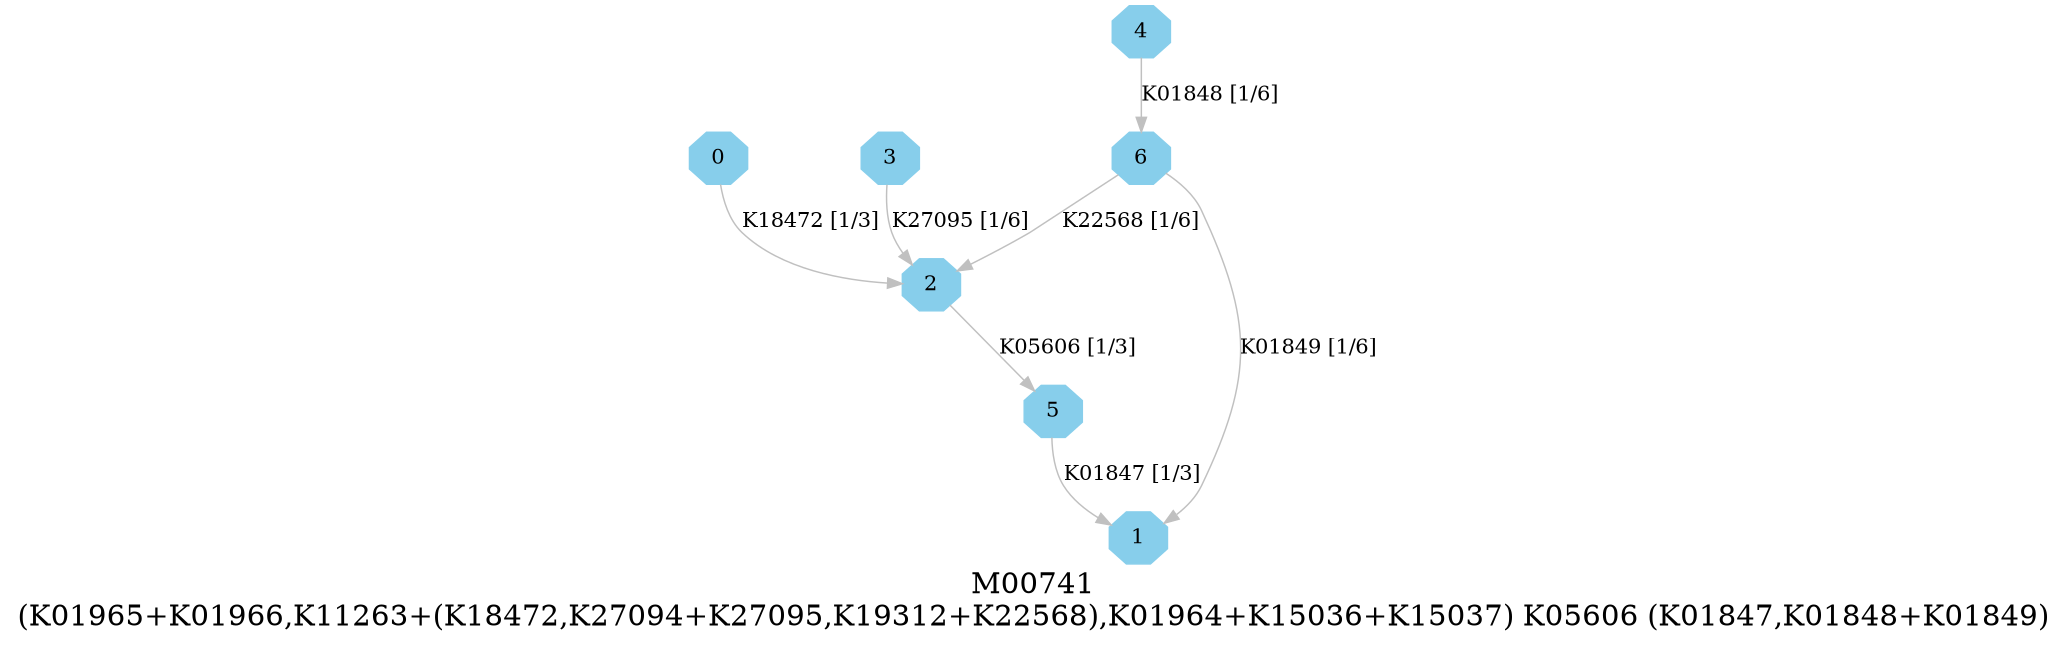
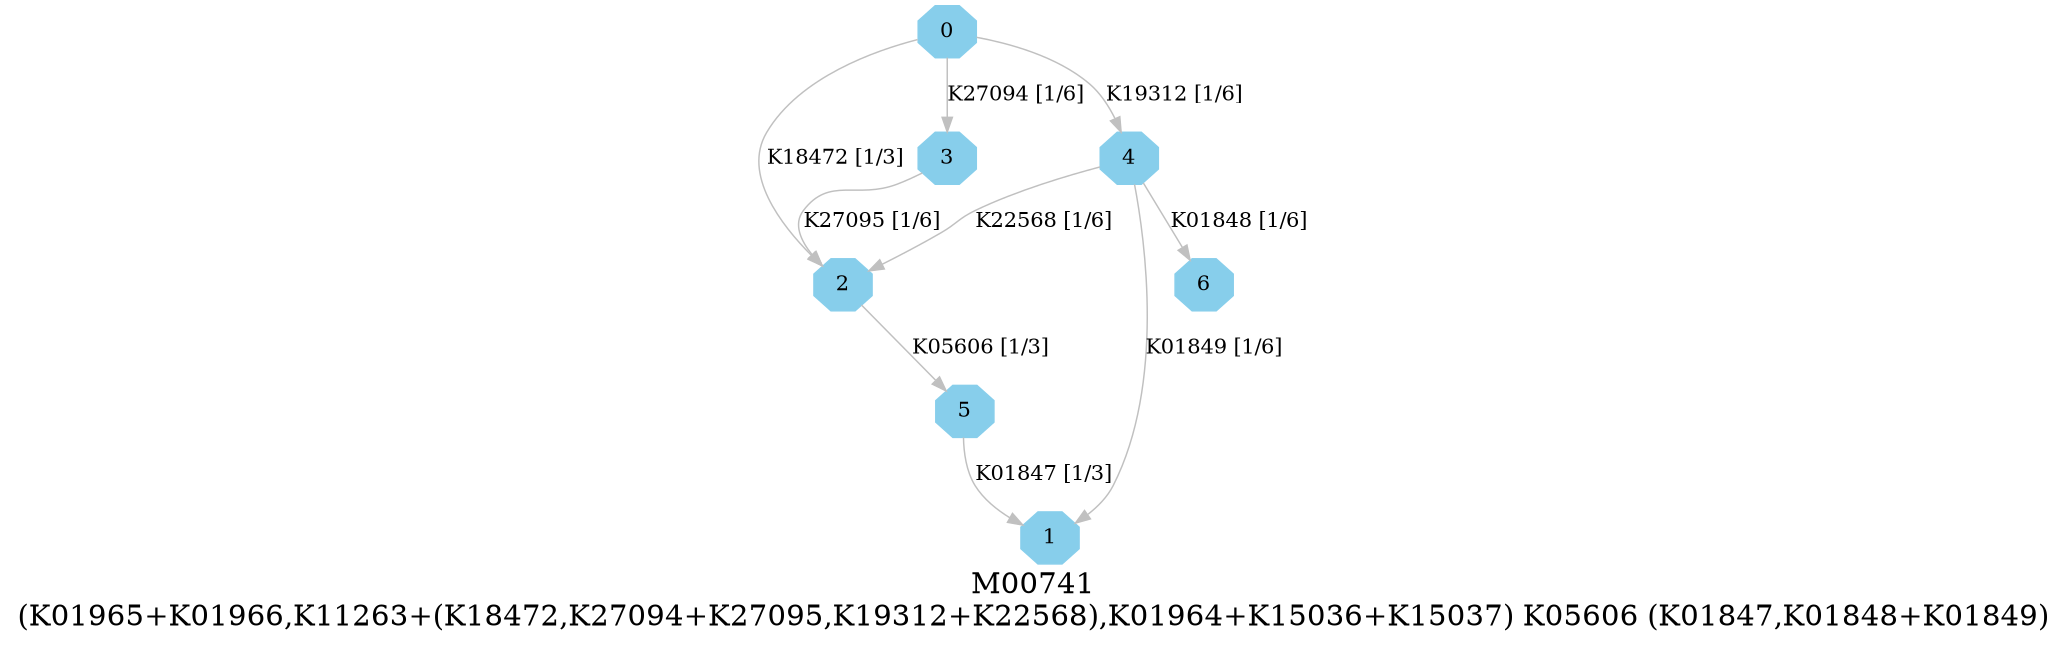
edge "0" -> "4": added, label "K19312 [1/6]"
edge "0" -> "3": added, label "K27094 [1/6]"
edge "6" -> "2": now "4" -> "2"
edge "6" -> "1": now "4" -> "1"
